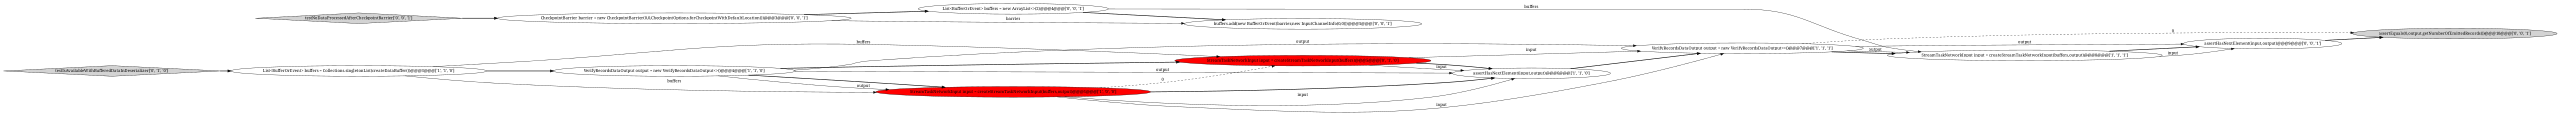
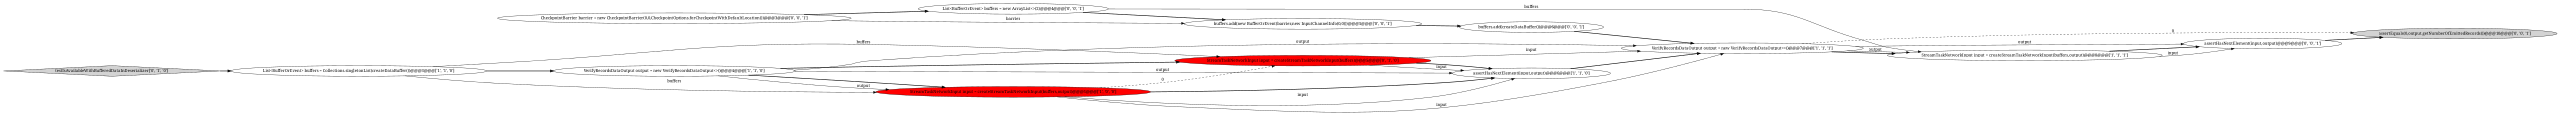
node "testNoDataProcessedAfterCheckpointBarrier['0', '0', '1']": removed
node "buffers.add(createDataBuffer())@@@6@@@['0', '0', '1']": added
